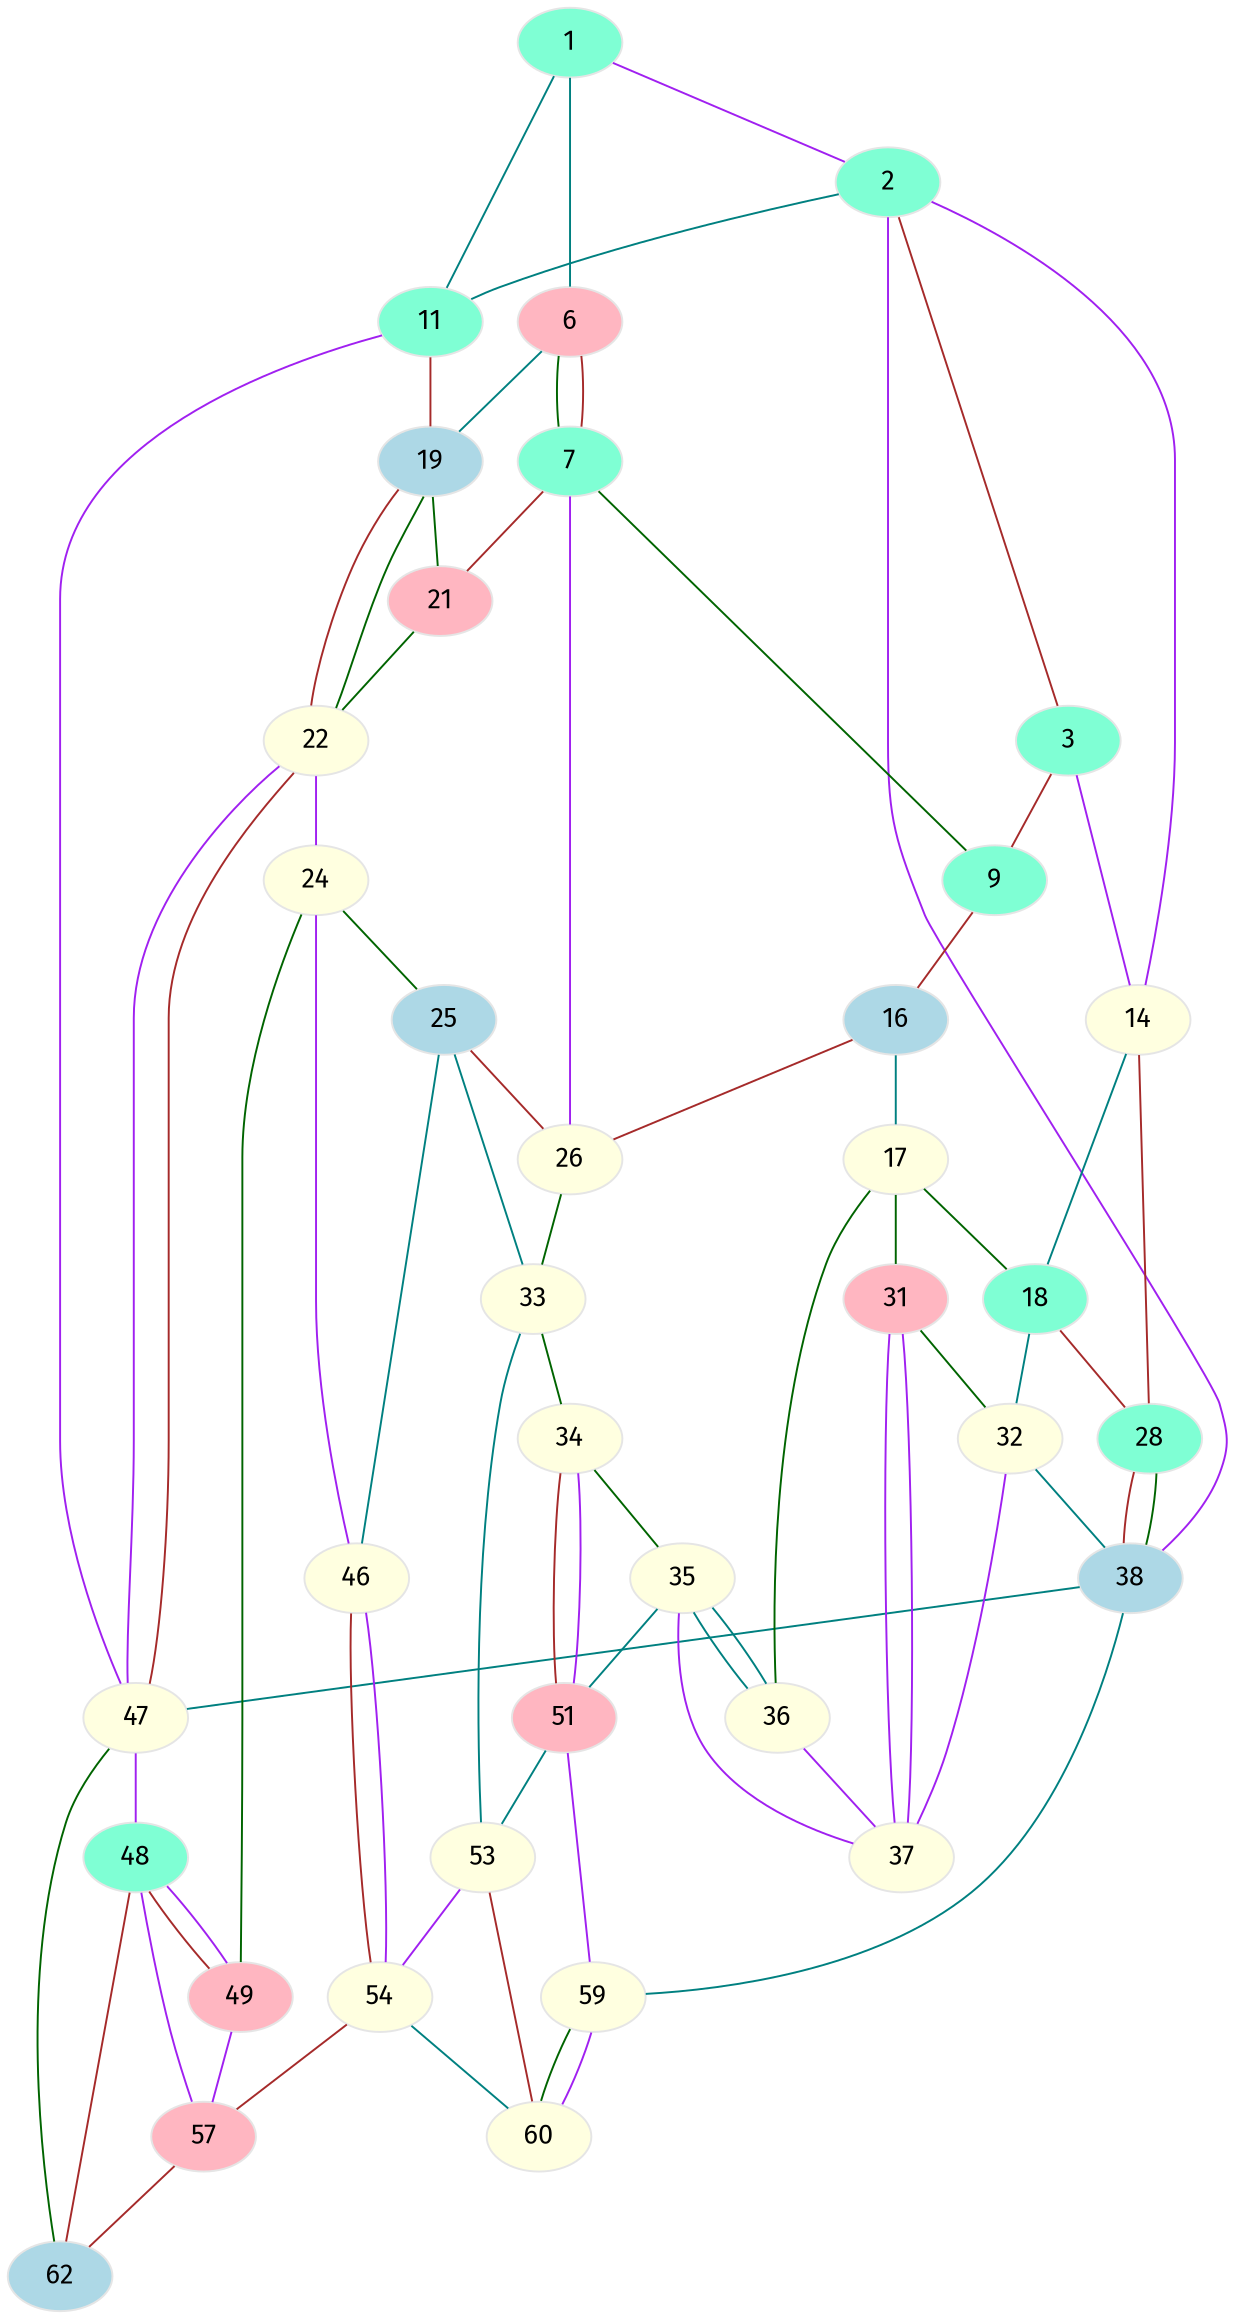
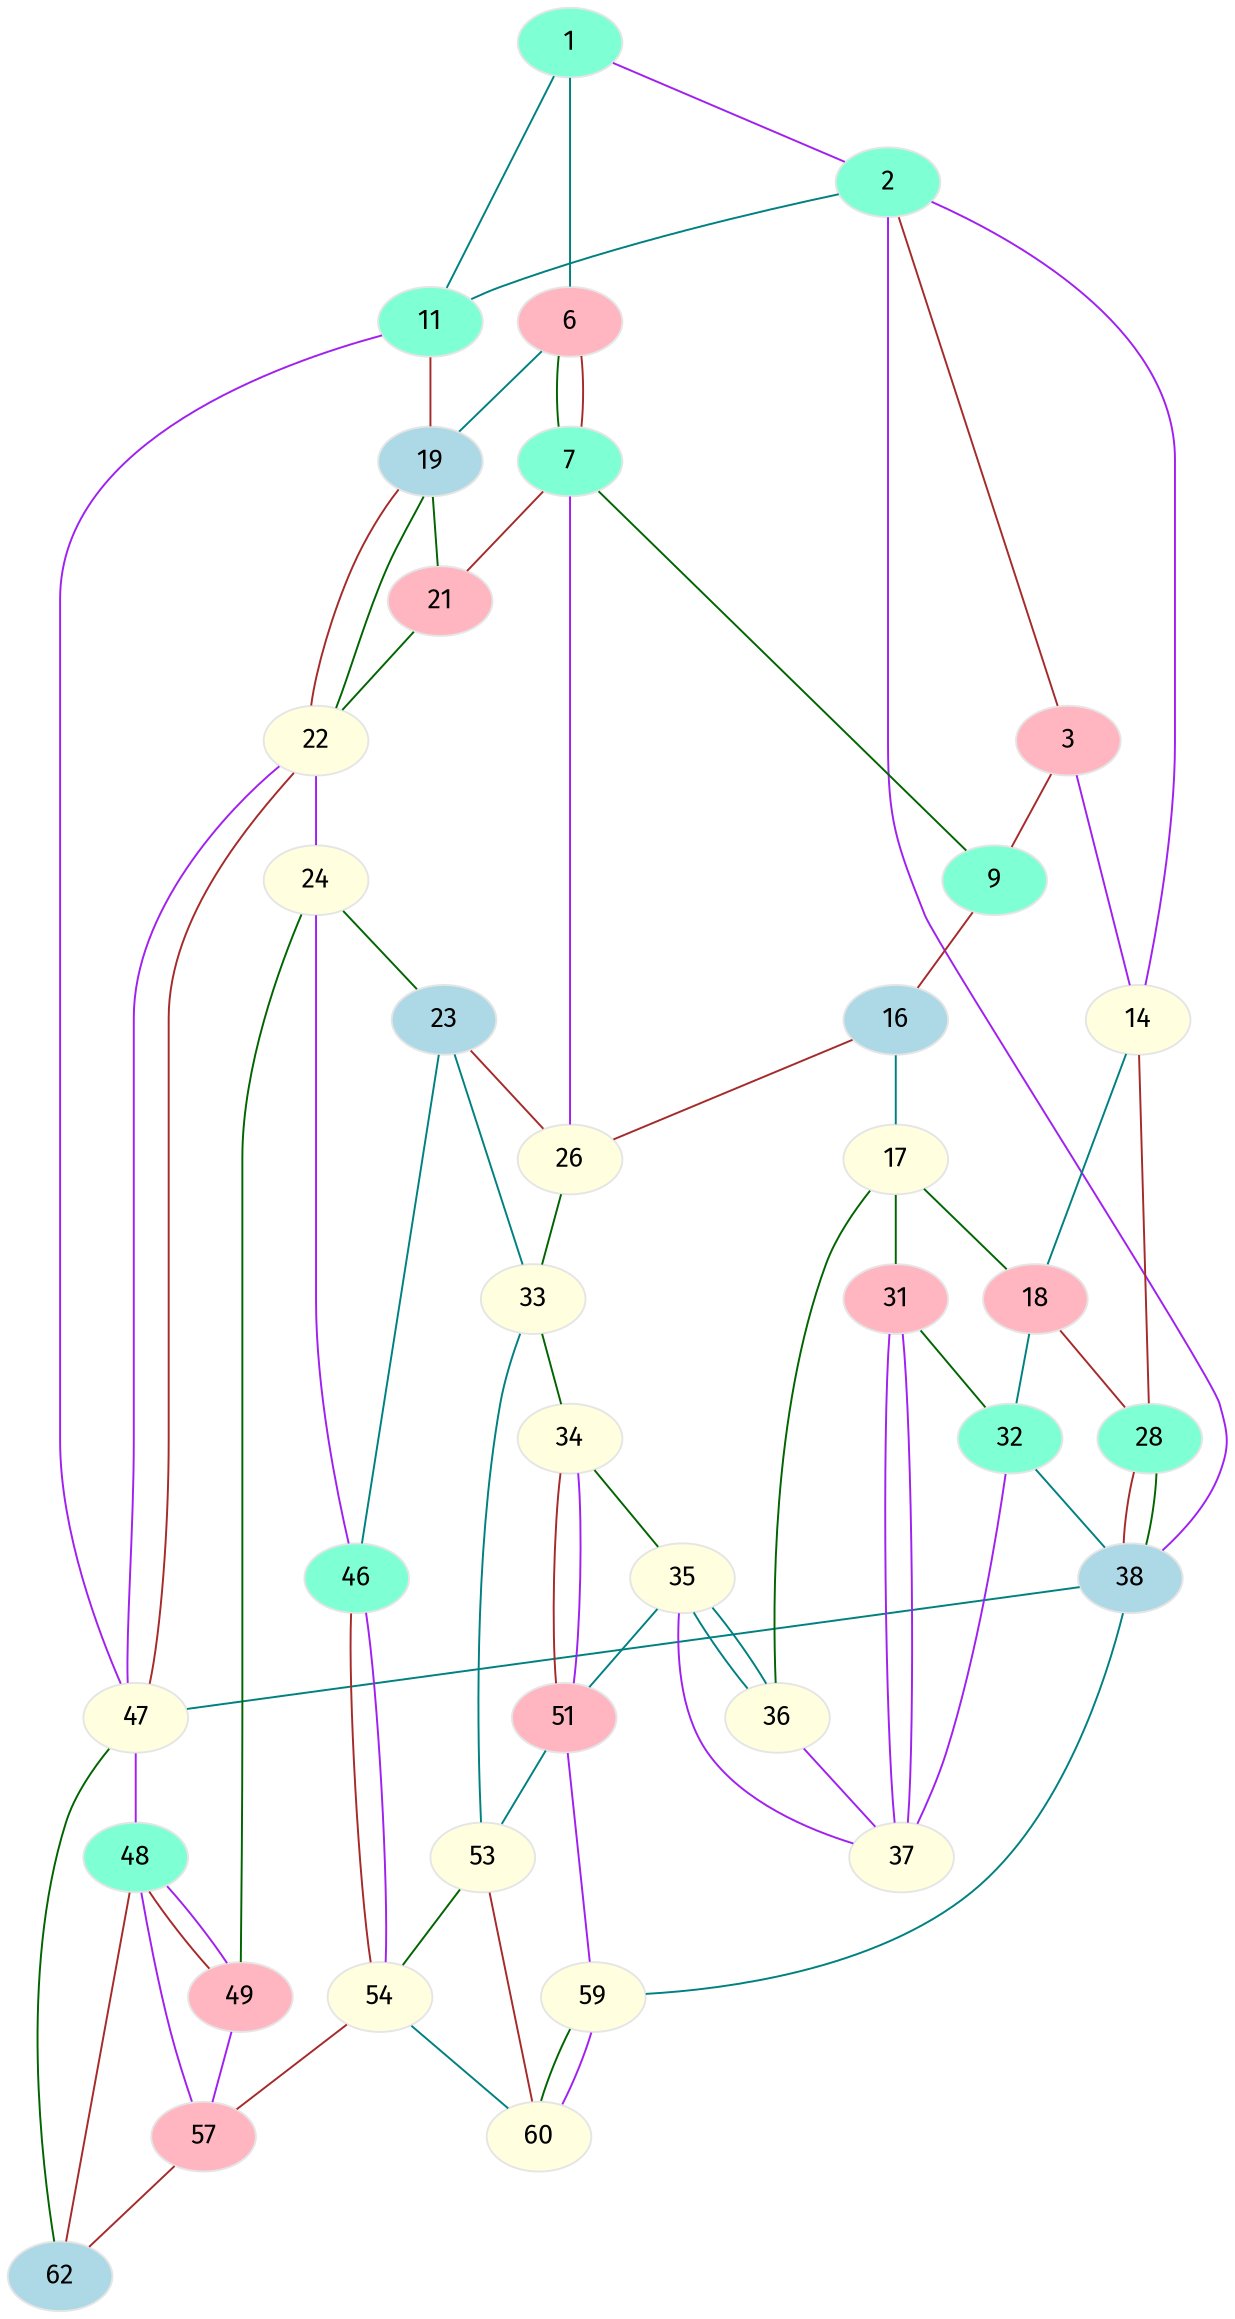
node "3": fillcolor aquamarine -> lightpink
node "25": label "25" -> "23"
node "18": fillcolor aquamarine -> lightpink
node "32": fillcolor lightyellow -> aquamarine
node "46": fillcolor lightyellow -> aquamarine
edge "53" -- "54": color purple -> darkgreen
